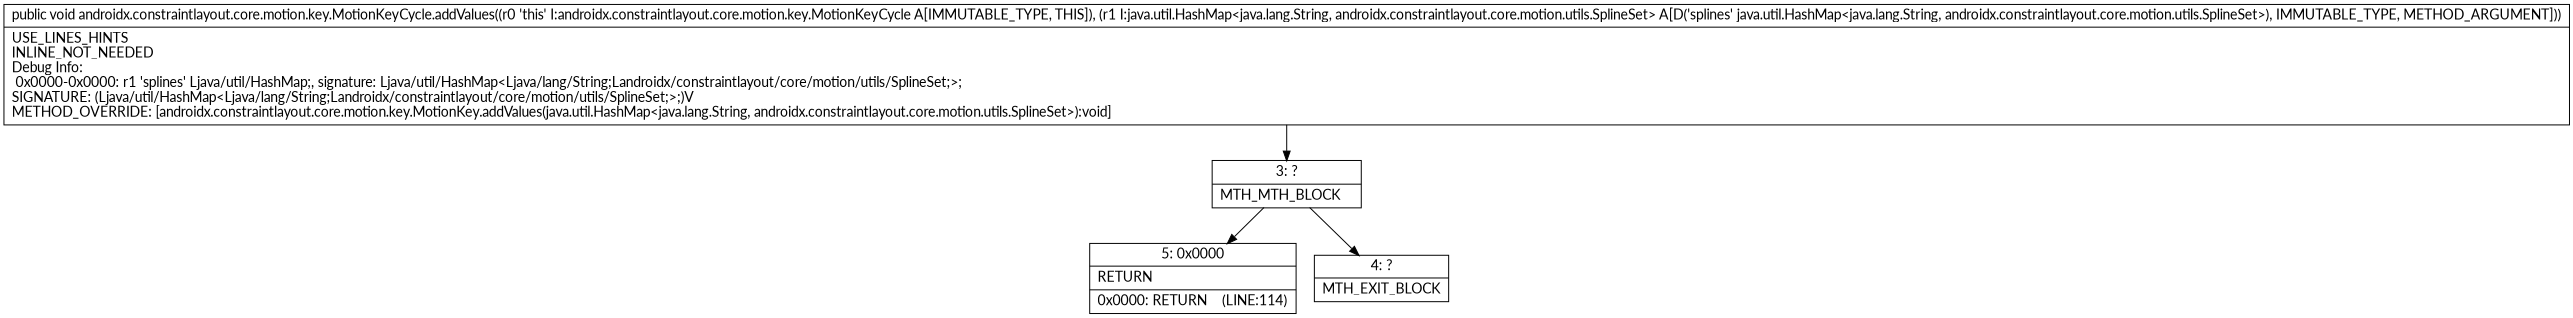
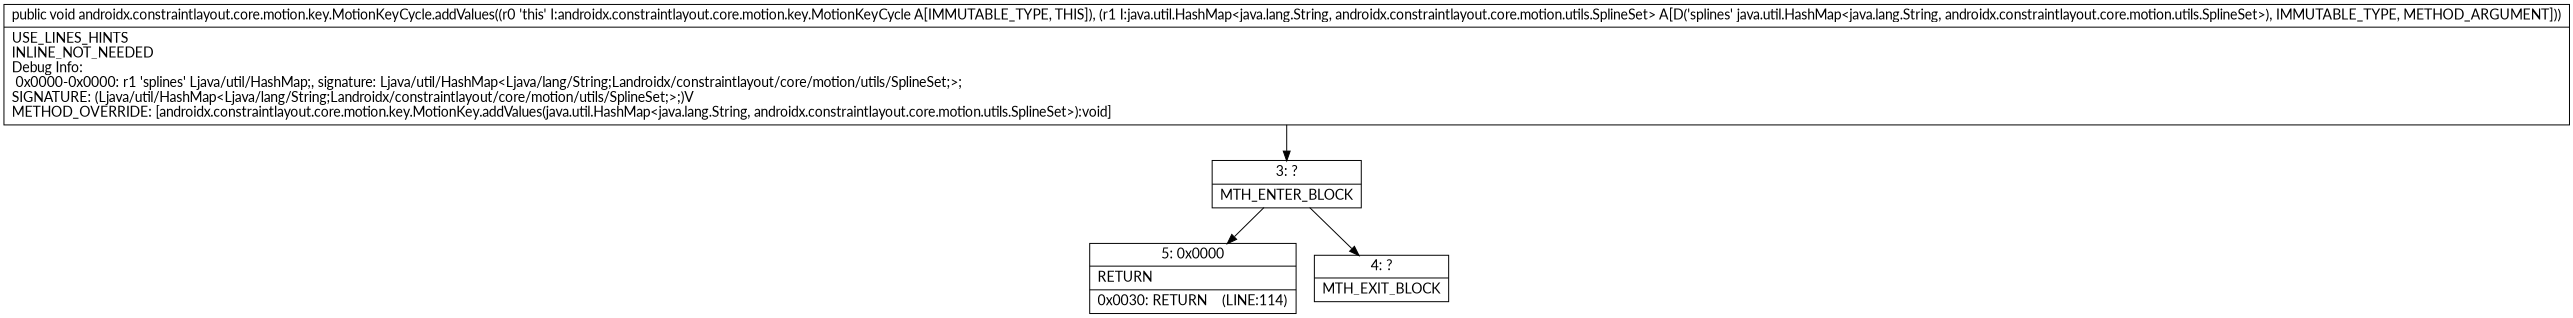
node "3: ?": text "MTH_MTH_BLOCK" -> "MTH_ENTER_BLOCK"
node "5: 0x0000": text "0x0000: RETURN    (LINE:114)" -> "0x0030: RETURN    (LINE:114)"
